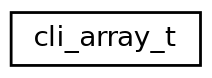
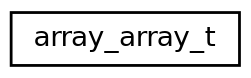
node "cli_array_t": label "cli_array_t" -> "array_array_t"
